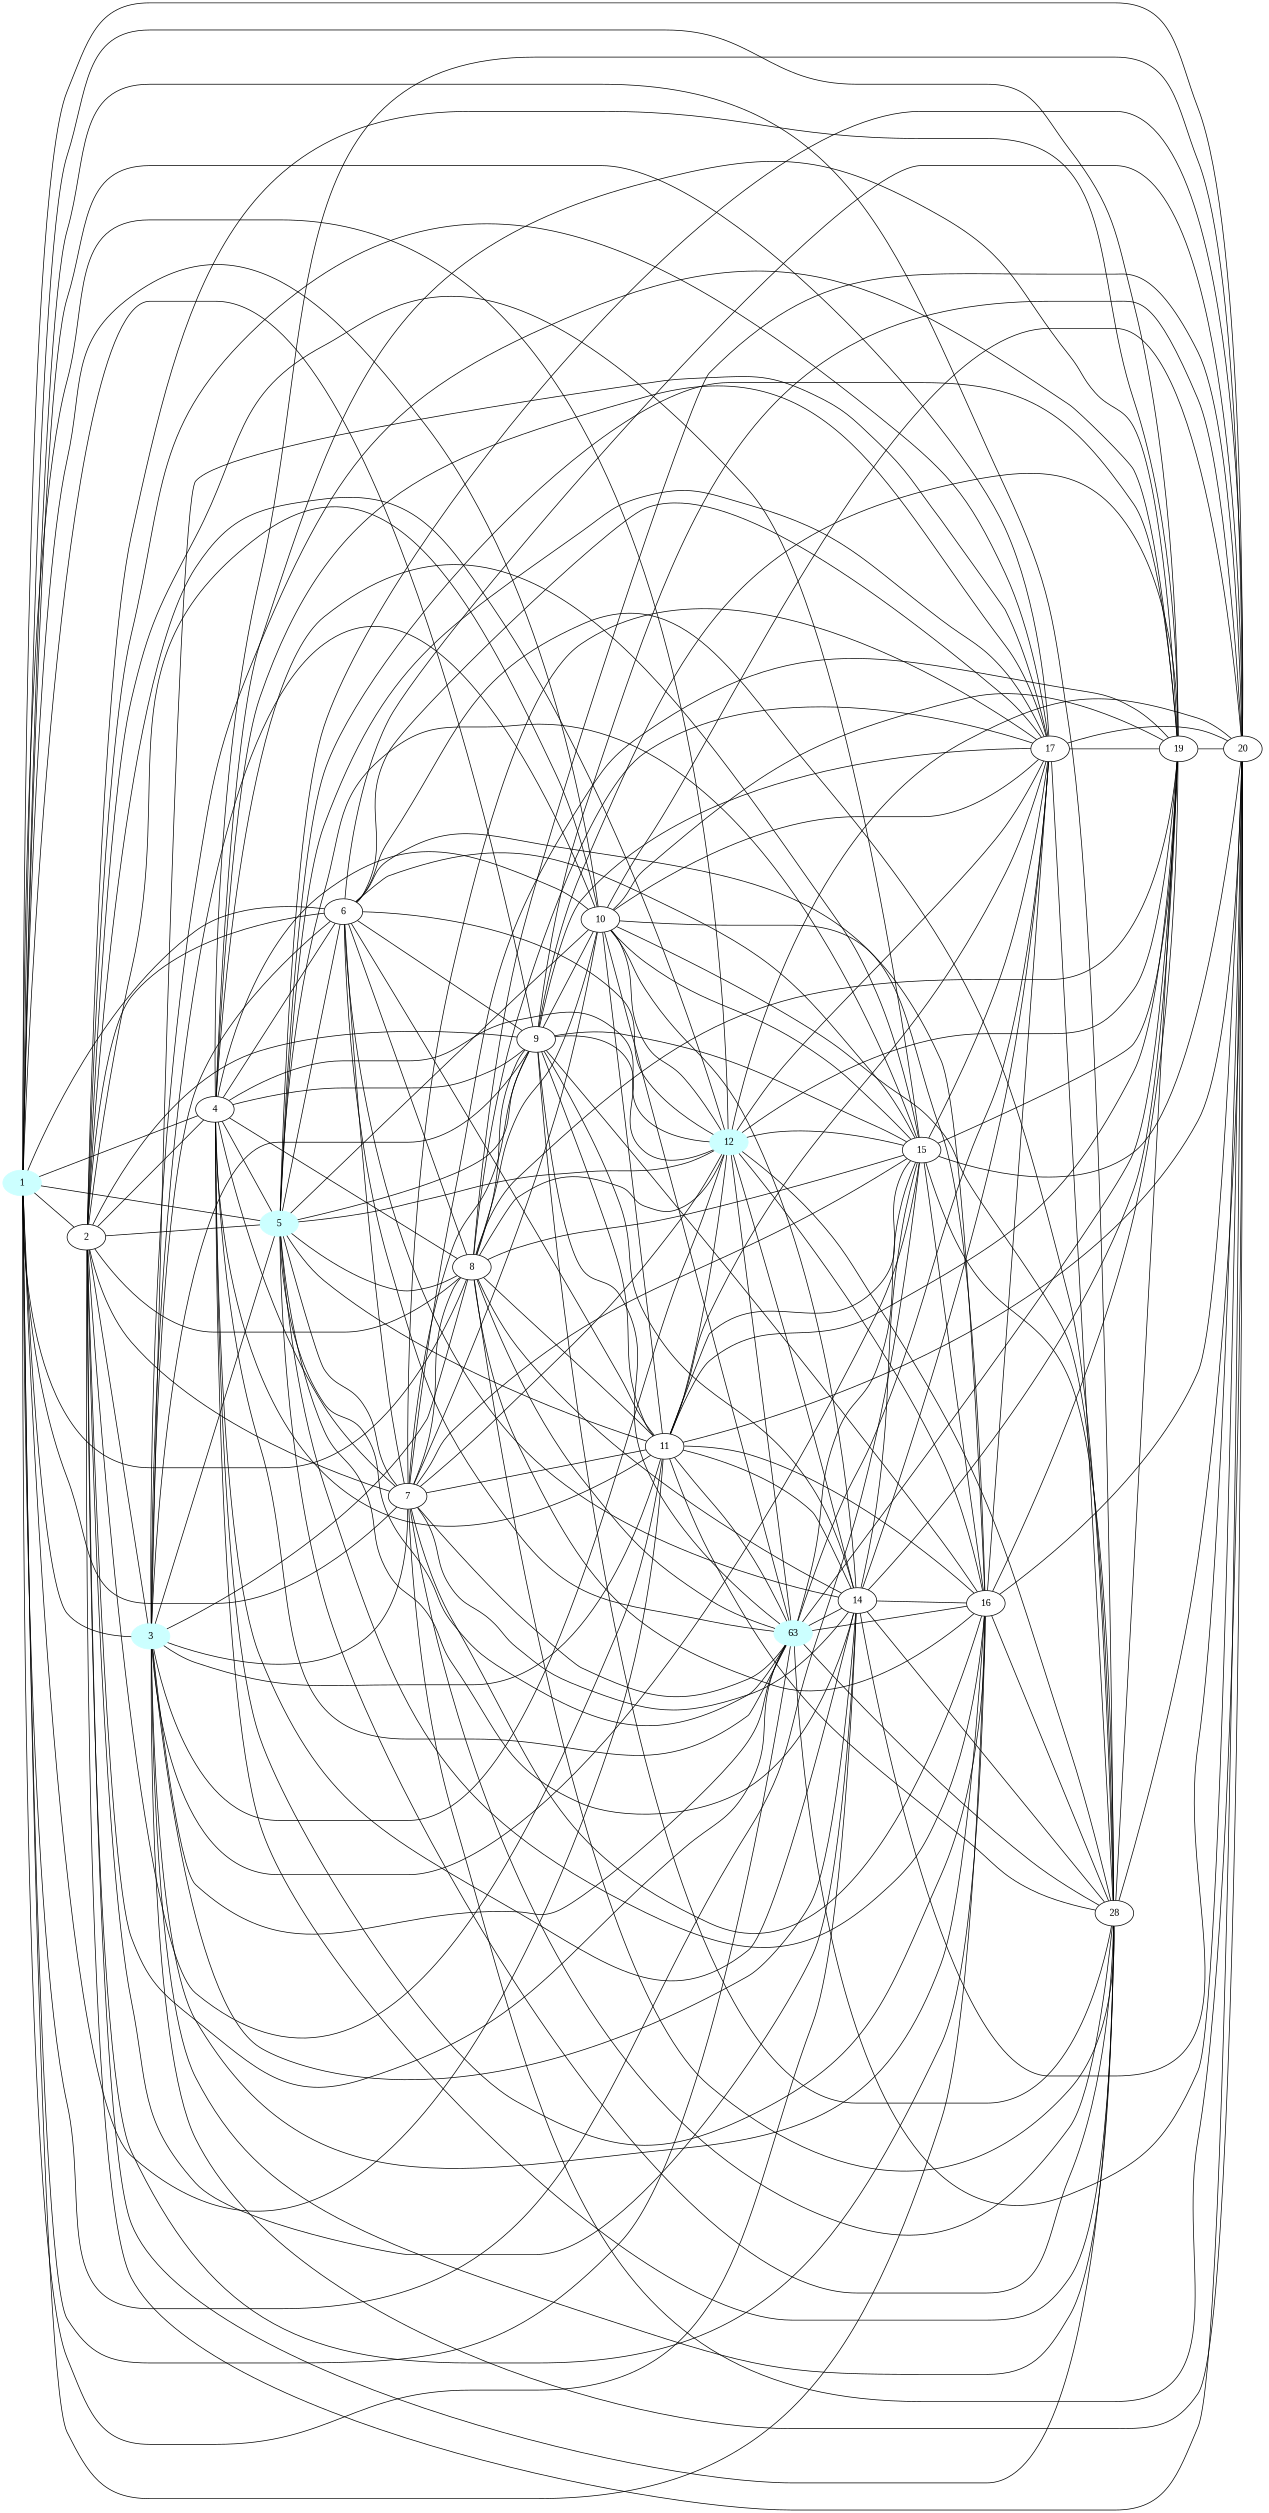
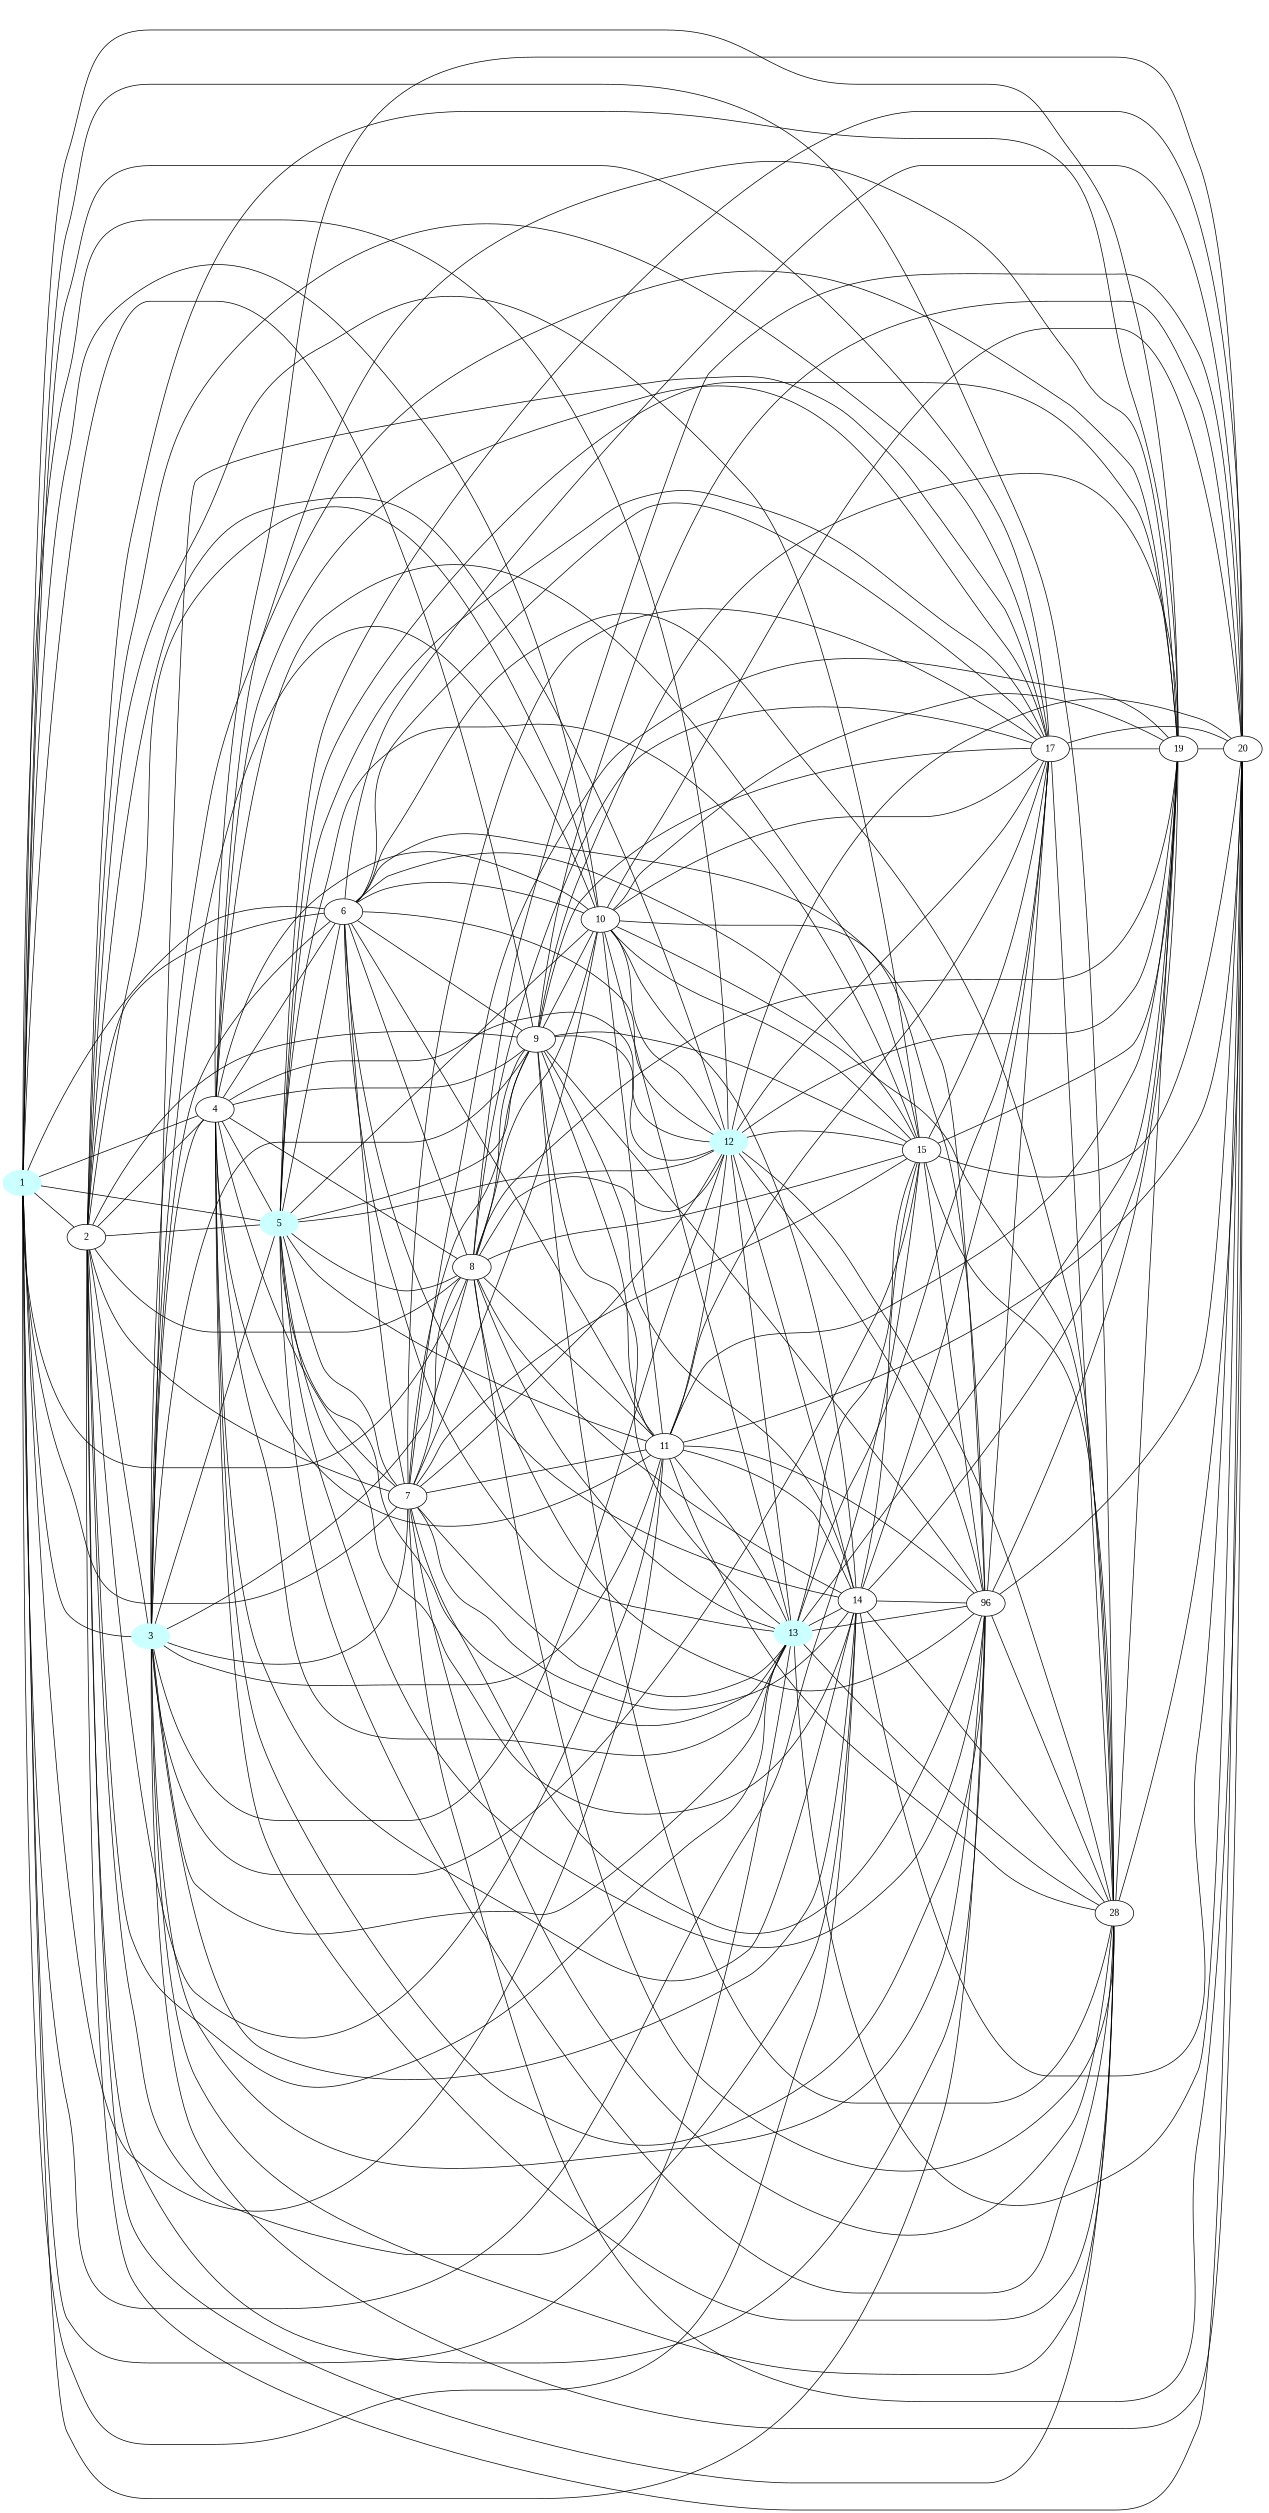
edge "20" -- "1": removed
edge "6" -- "10": added
edge "15" -- "11": removed
edge "4" -- "3": added
node "16": label "16" -> "96"
node "63": label "63" -> "13"
